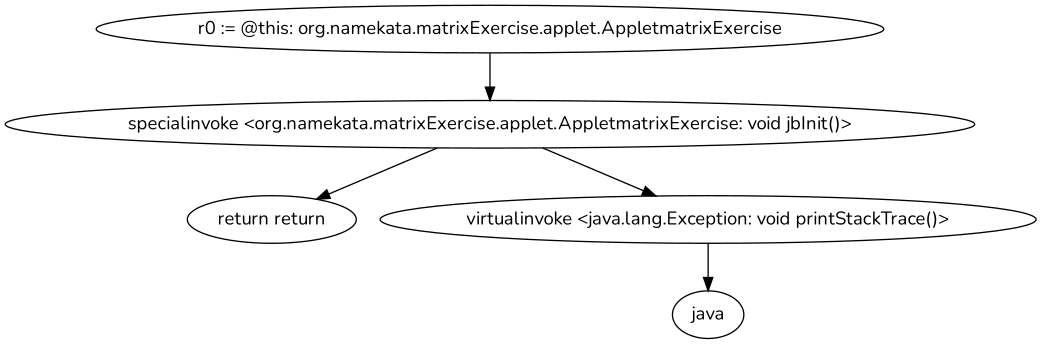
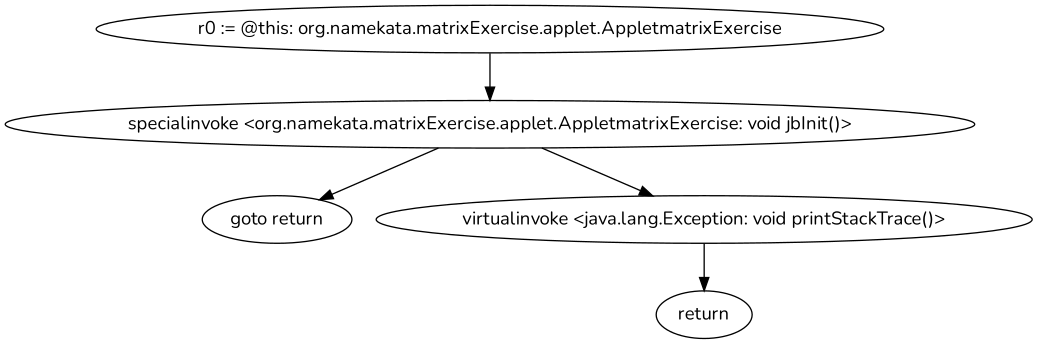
node "return return": label "return return" -> "goto return"
node "java": label "java" -> "return"
